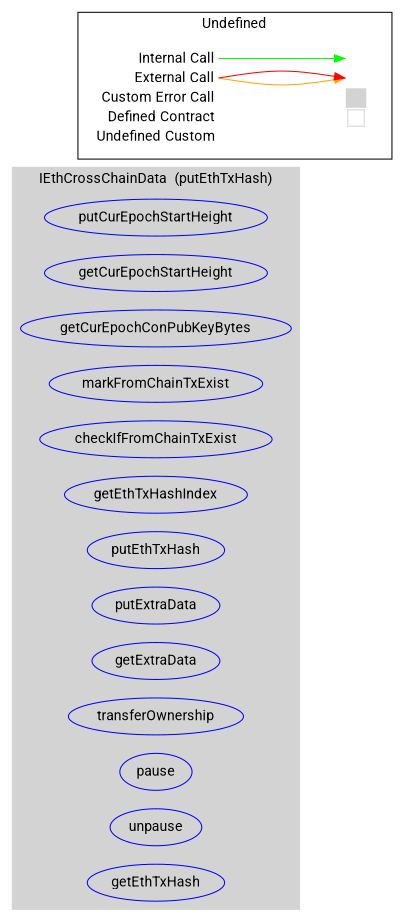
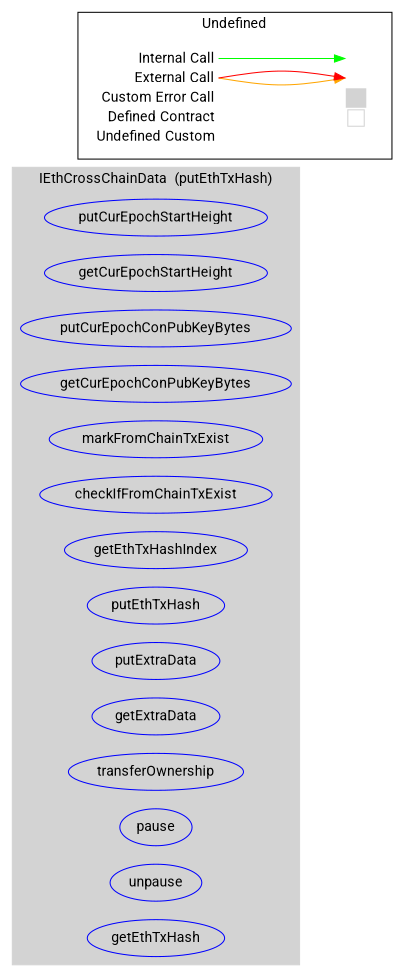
node "putCurEpochConPubKeyBytes": added
